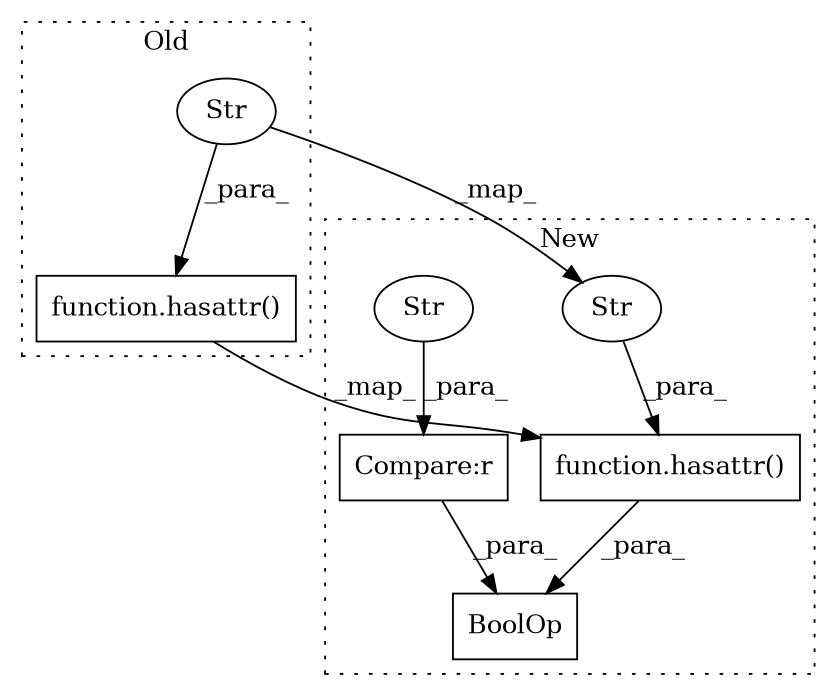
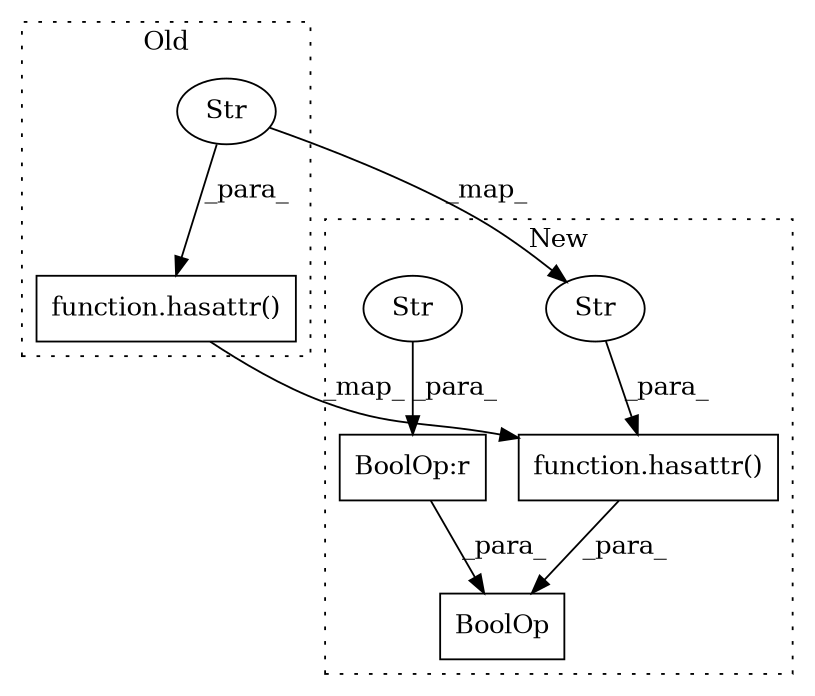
node "Compare:r": label "Compare:r" -> "BoolOp:r"
